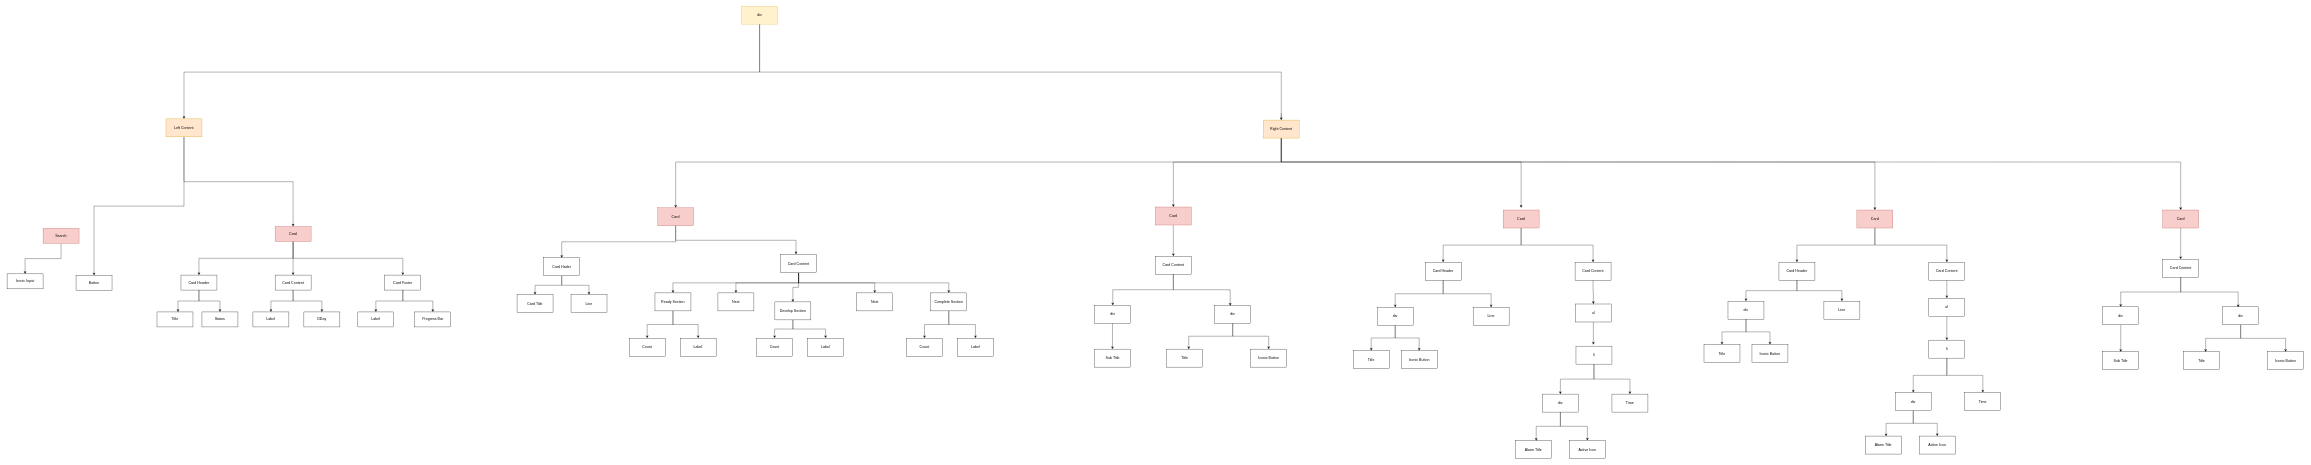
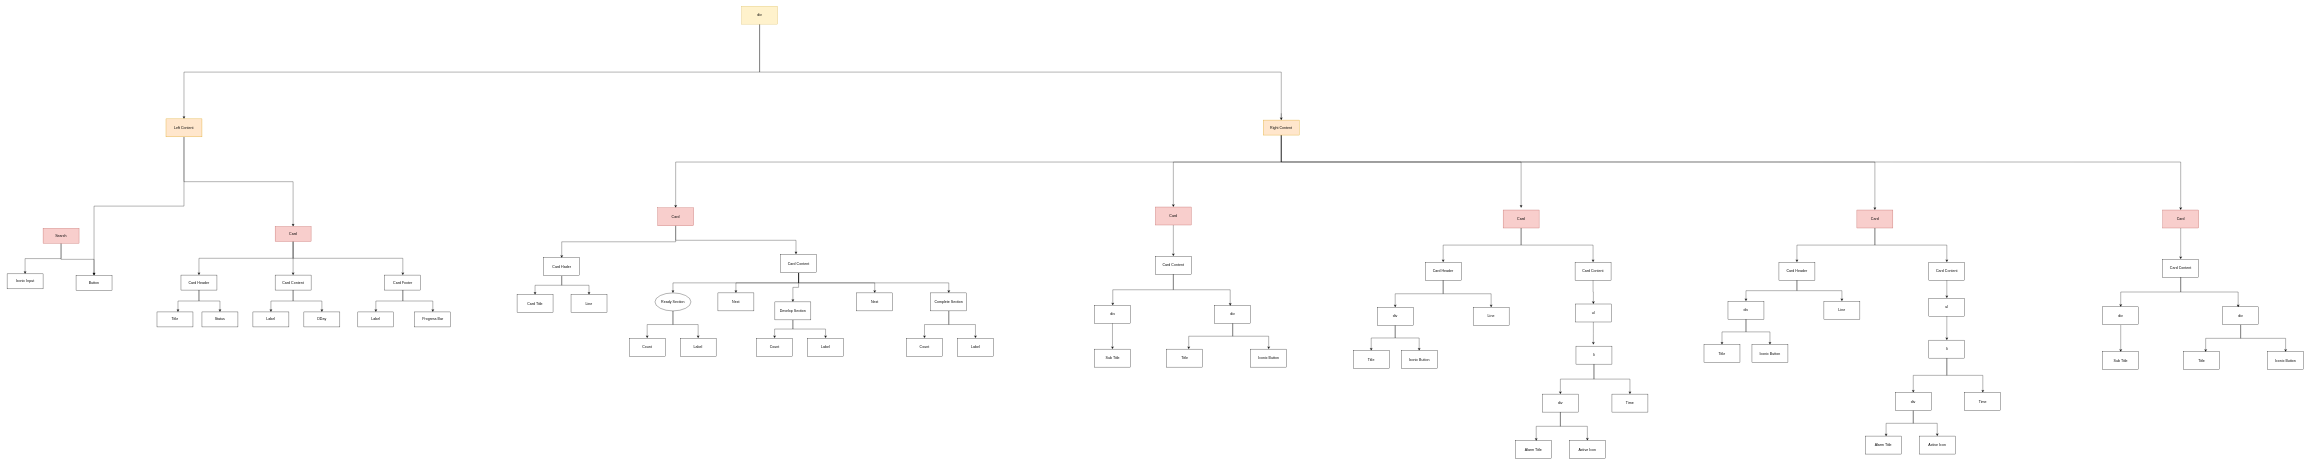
node "Right Content": size 36x18 -> 36x15
edge "Search" -> "Button": added
node "Ready Section": shape rectangle -> ellipse
